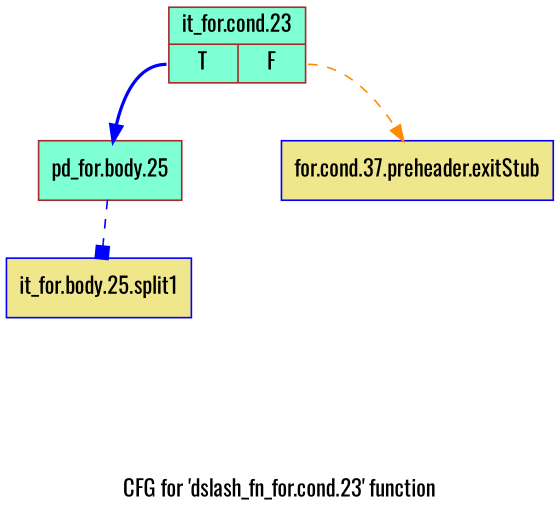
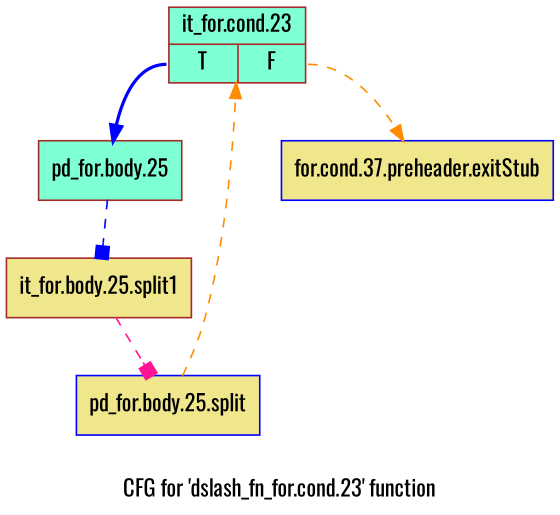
node "it_for.body.25.split1": color blue -> brown
node "pd_for.body.25.split": added
